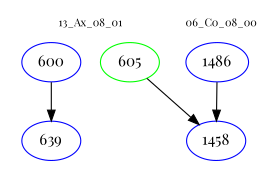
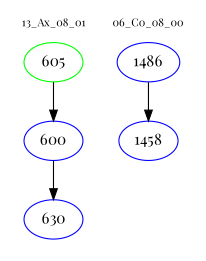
edge "605" -> "1458": now "605" -> "600"
node "639": label "639" -> "630"
